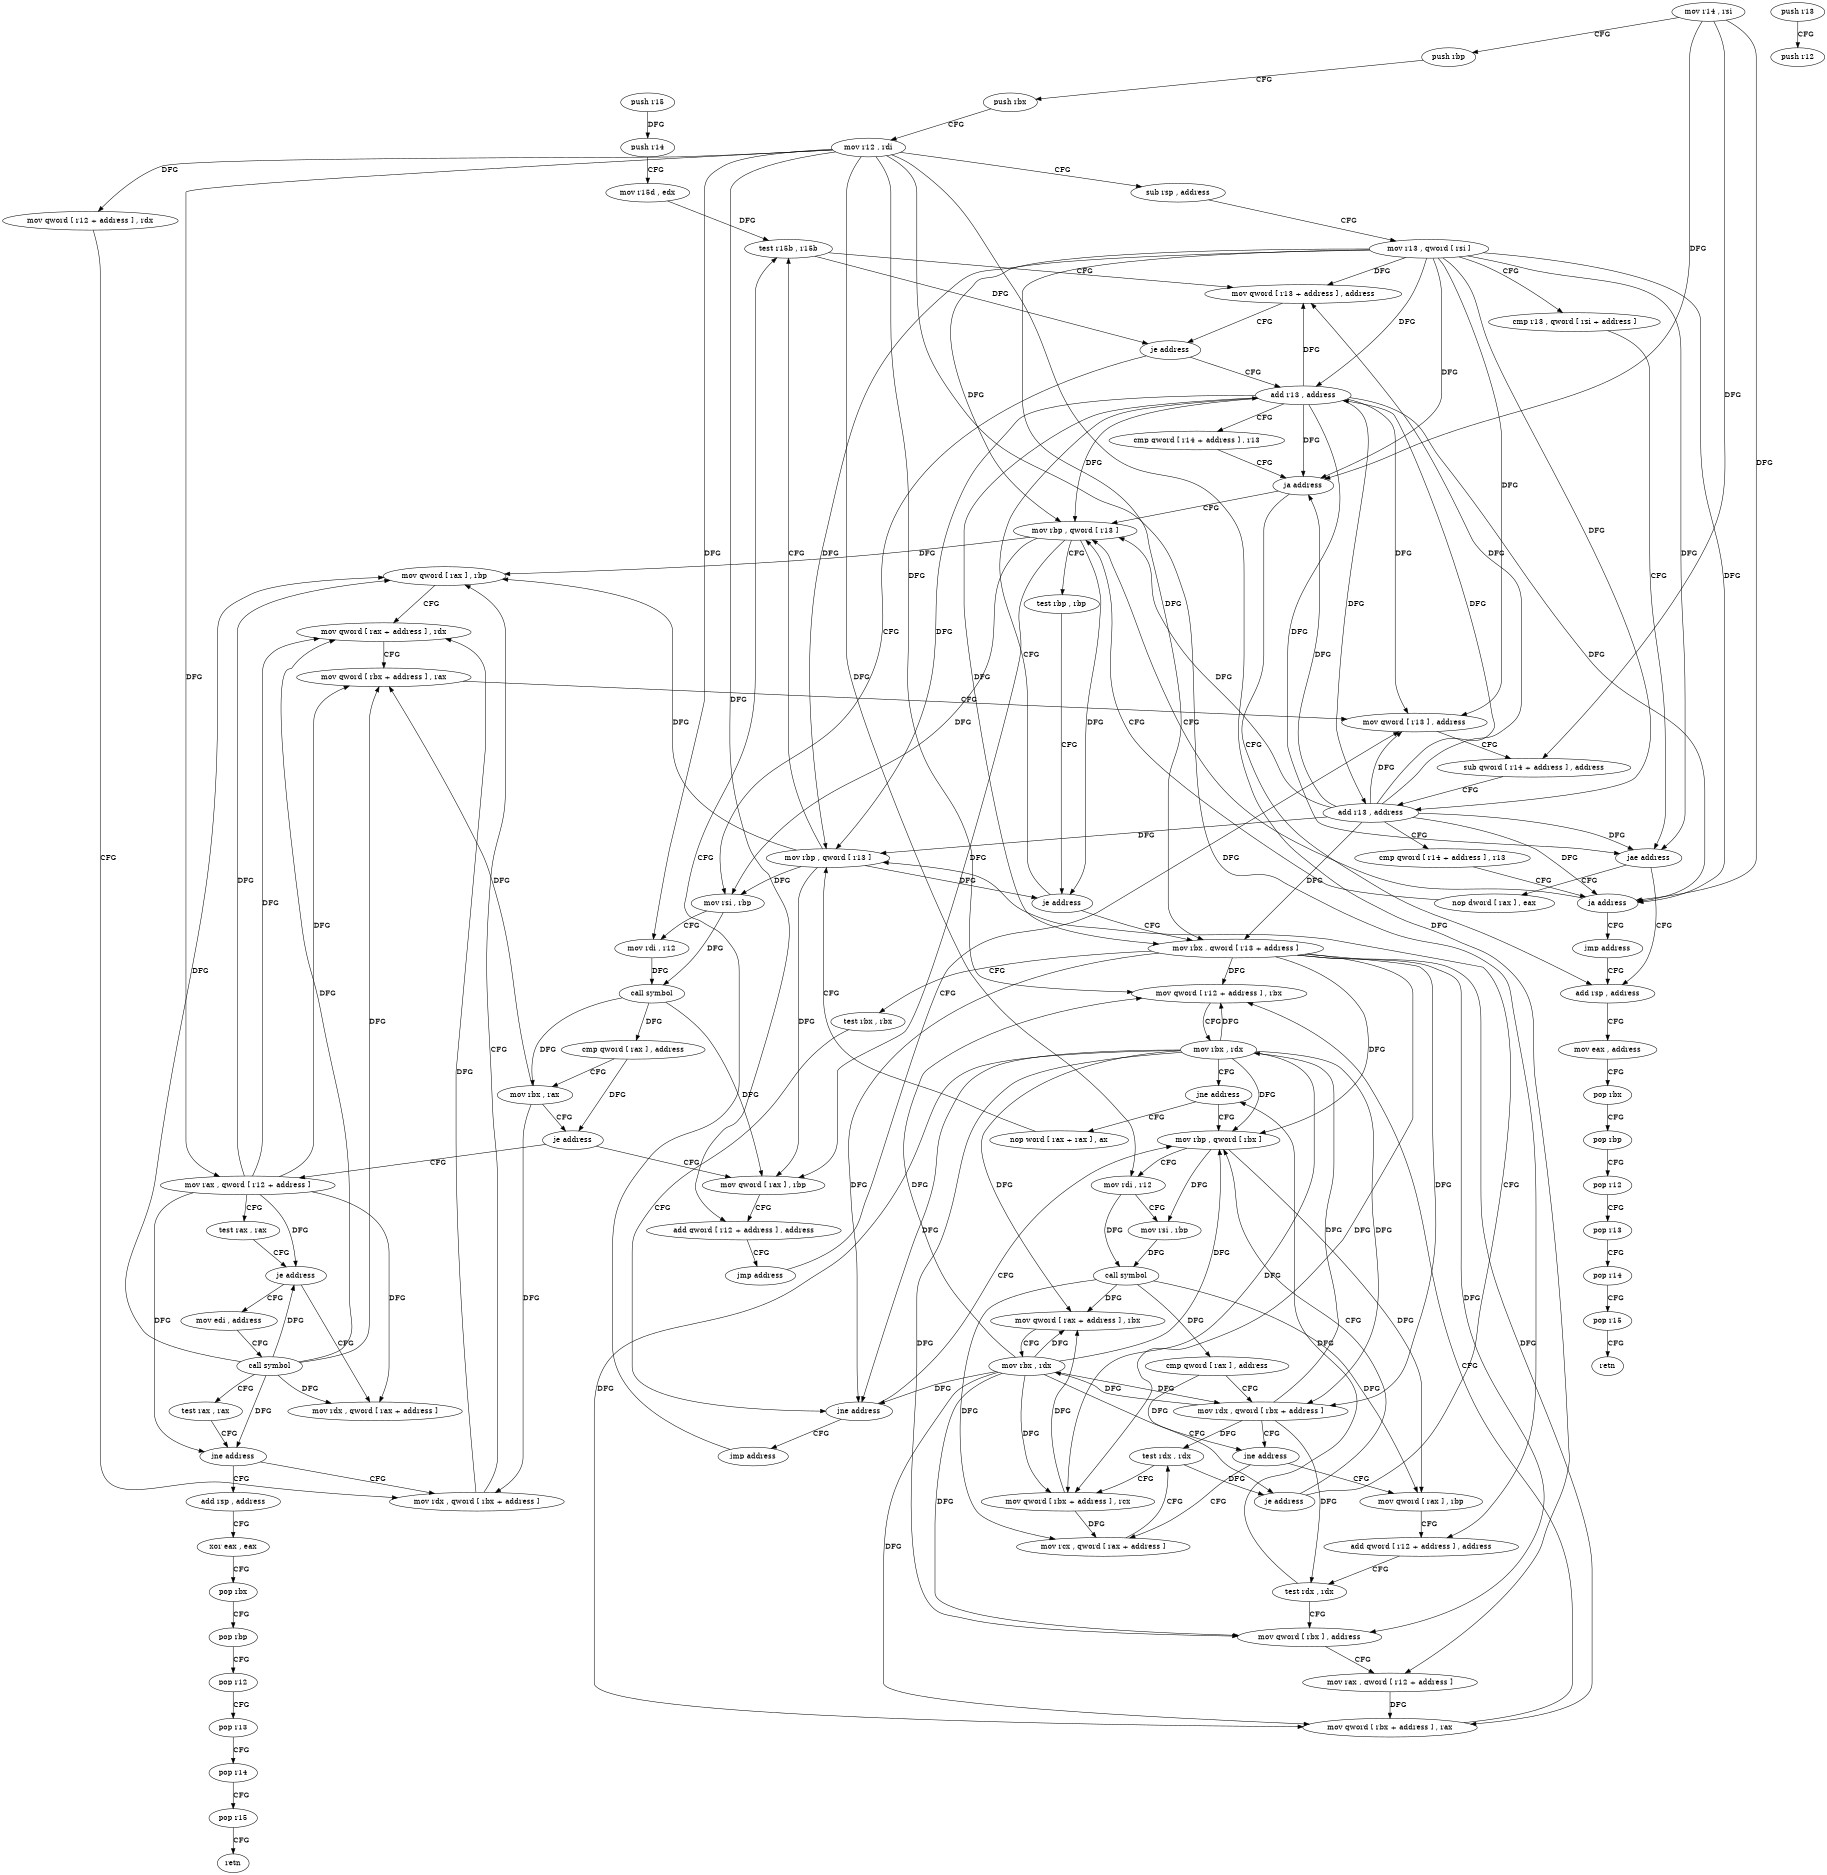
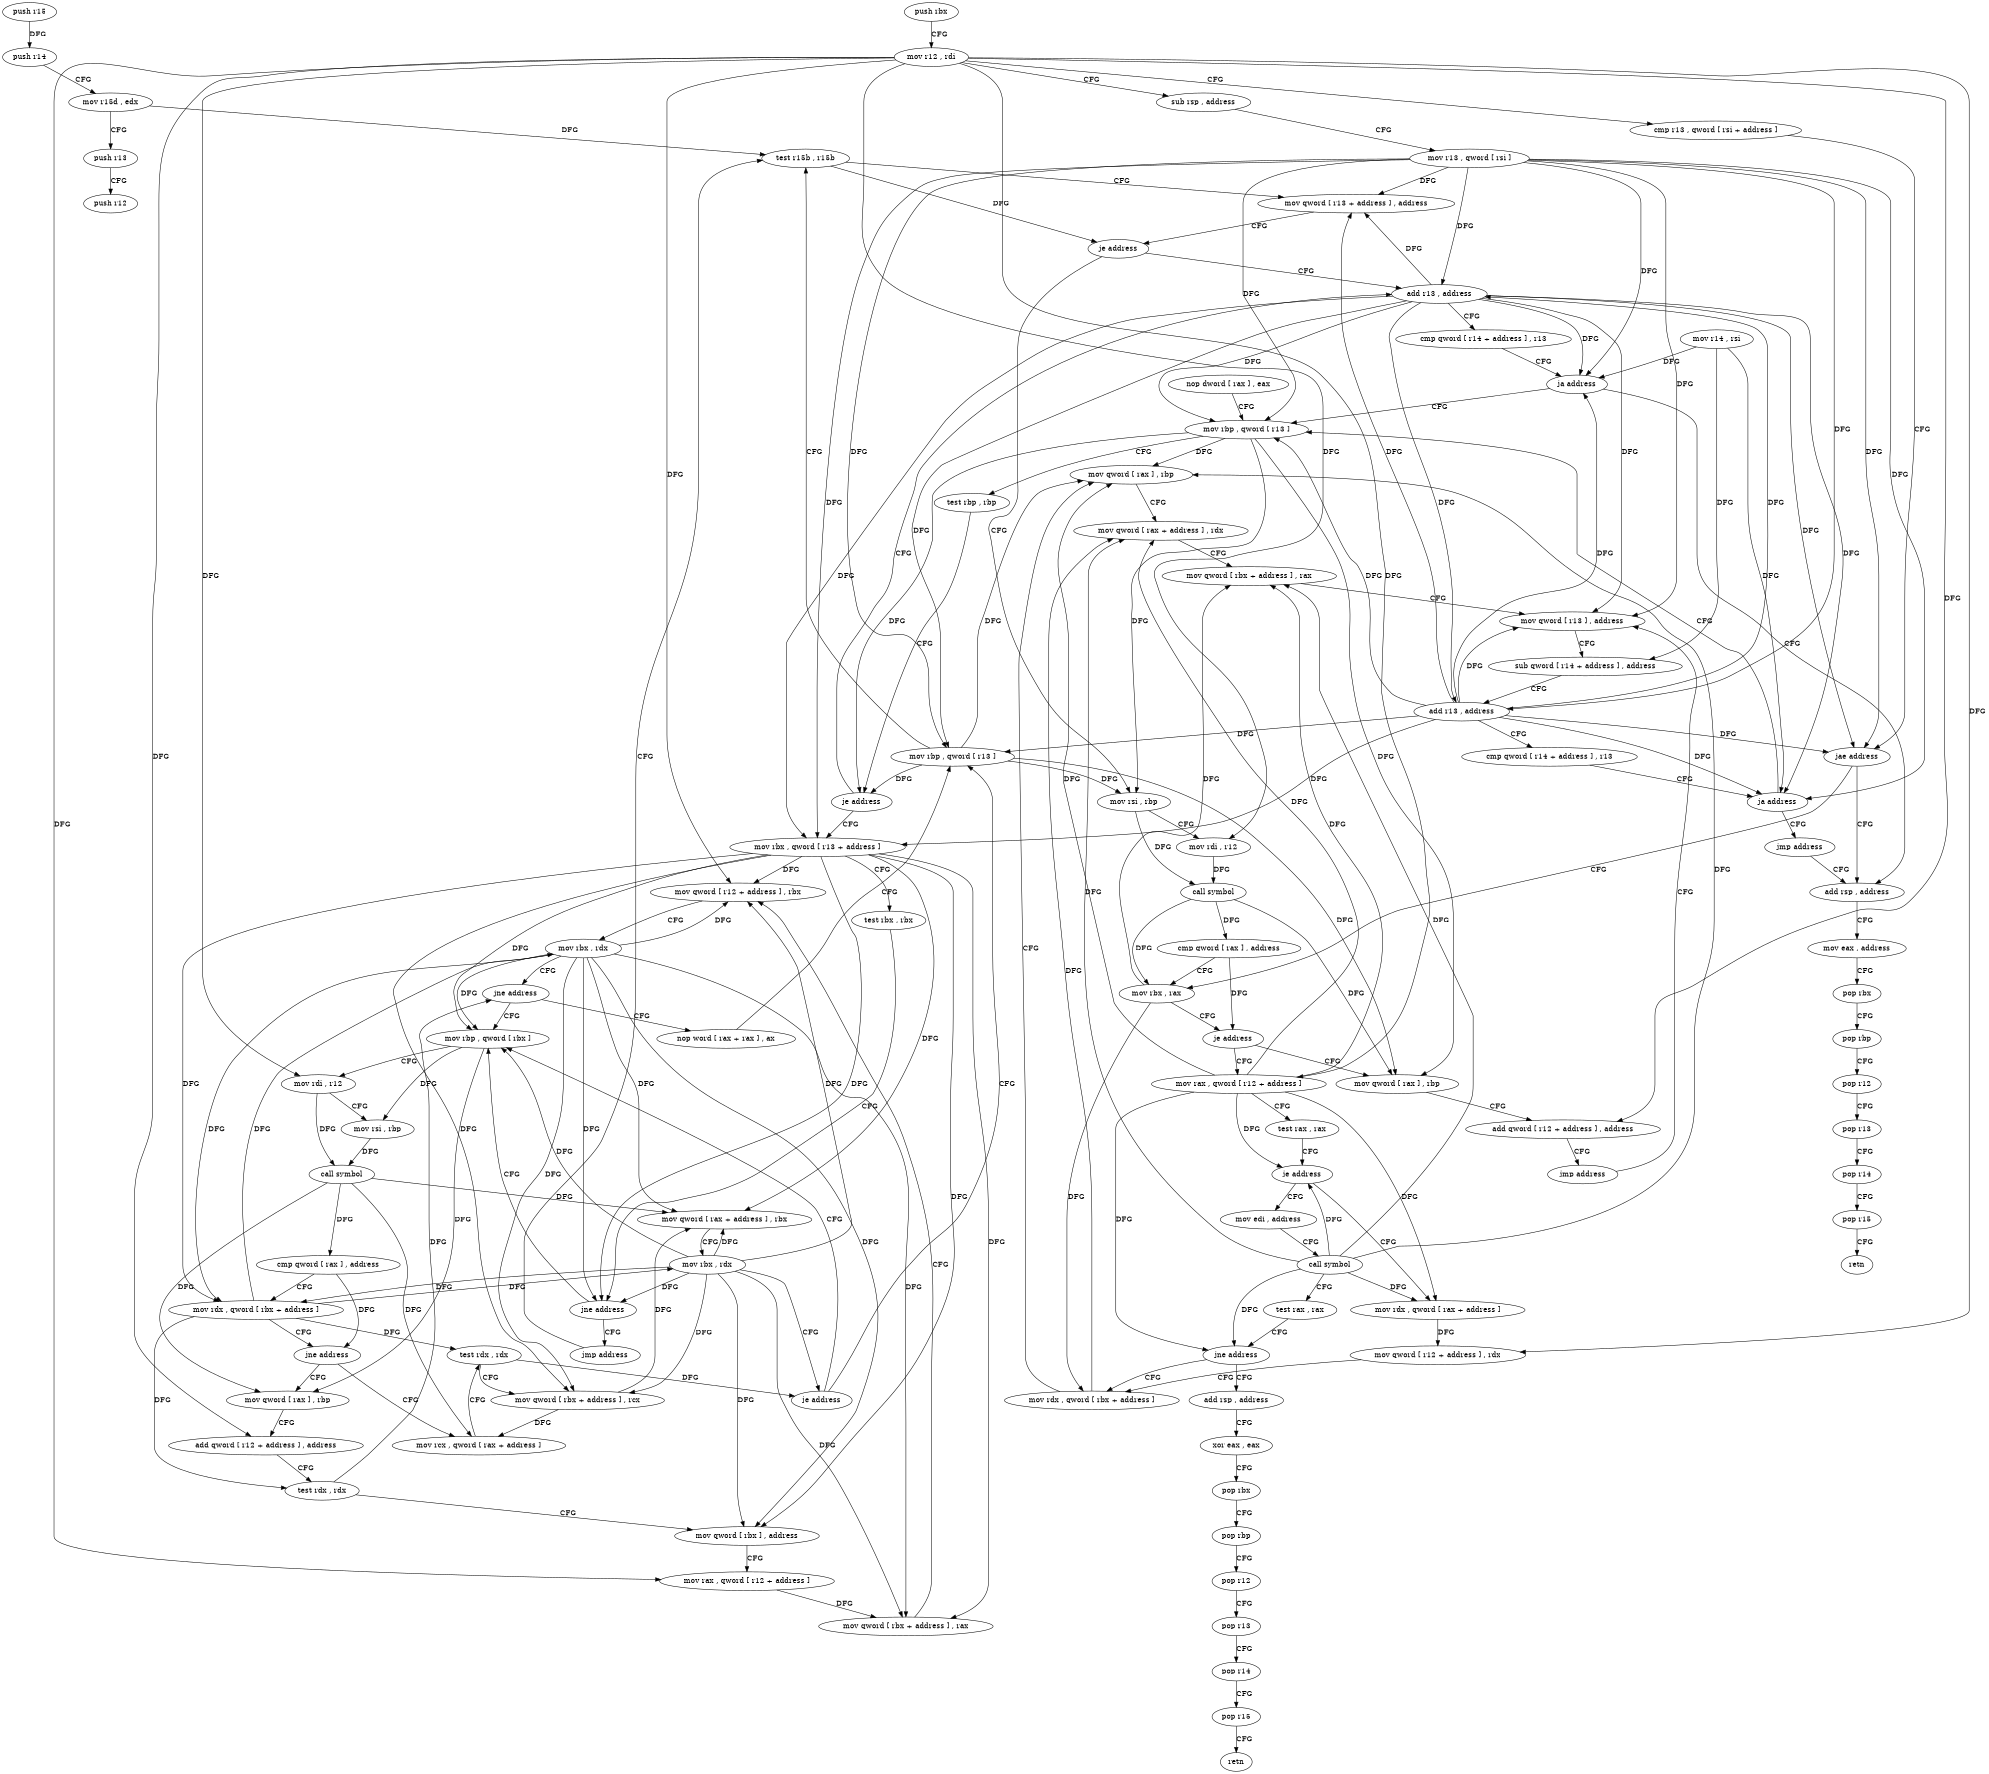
node "push rbp": removed
edge "mov r15d , edx" -> "push r13": added, label "CFG"
edge "mov r13 , qword [ rsi ]" -> "cmp r13 , qword [ rsi + address ]": now "mov r12 , rdi" -> "cmp r13 , qword [ rsi + address ]"
edge "jae address" -> "nop dword [ rax ] , eax": now "jae address" -> "mov rbx , rax"
edge "mov rbx , qword [ r13 + address ]" -> "mov qword [ rax + address ] , rbx": added, label "DFG"
edge "mov rdx , qword [ rax + address ]" -> "mov qword [ r12 + address ] , rdx": added, label "DFG"
